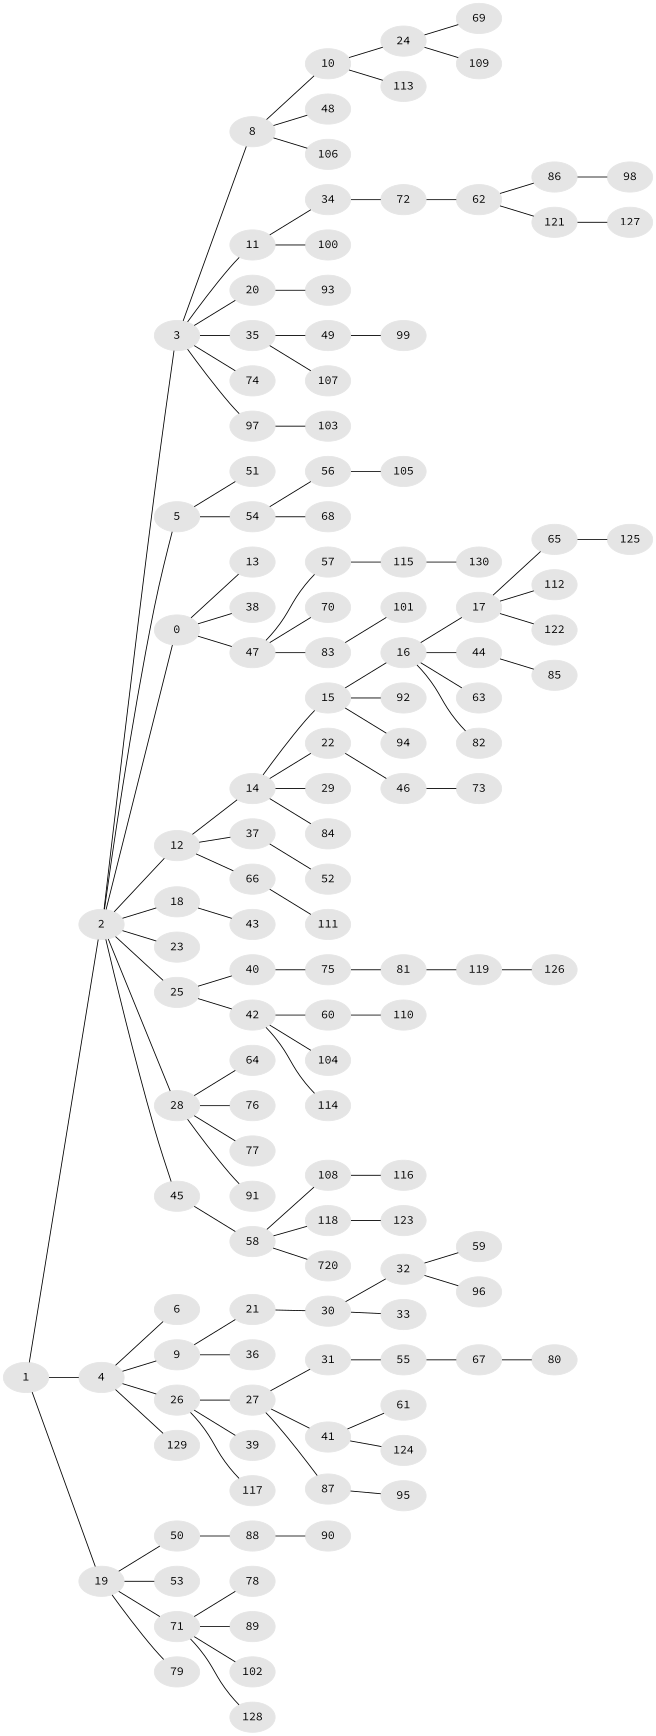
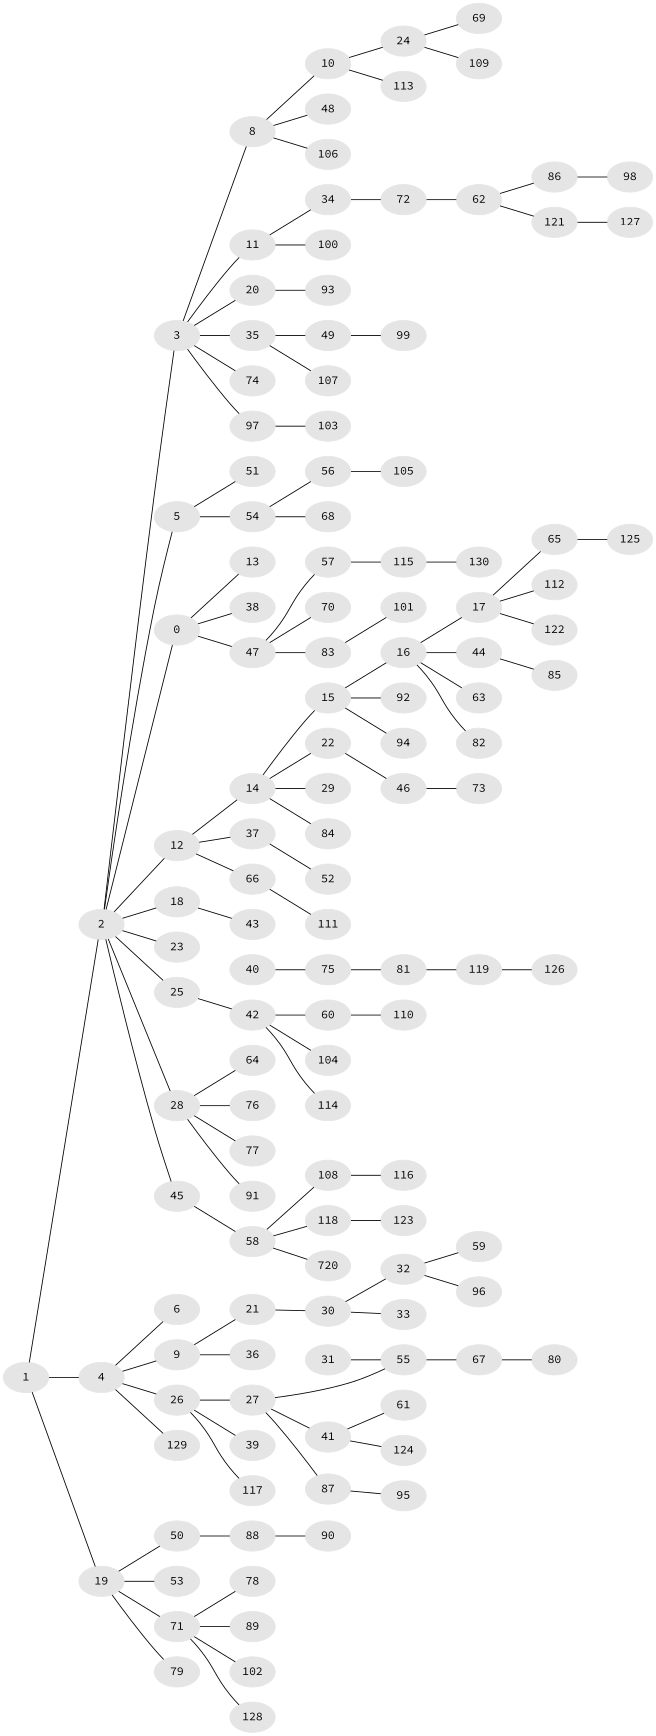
edge "40" -- "25": removed
edge "31" -- "27": now "55" -- "27"
